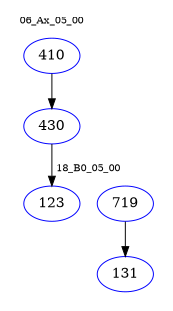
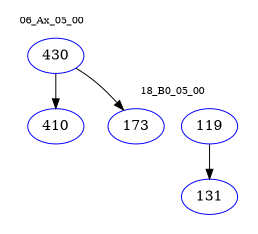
edge "410" -> "430": reversed
node "123": label "123" -> "173"
node "719": label "719" -> "119"
